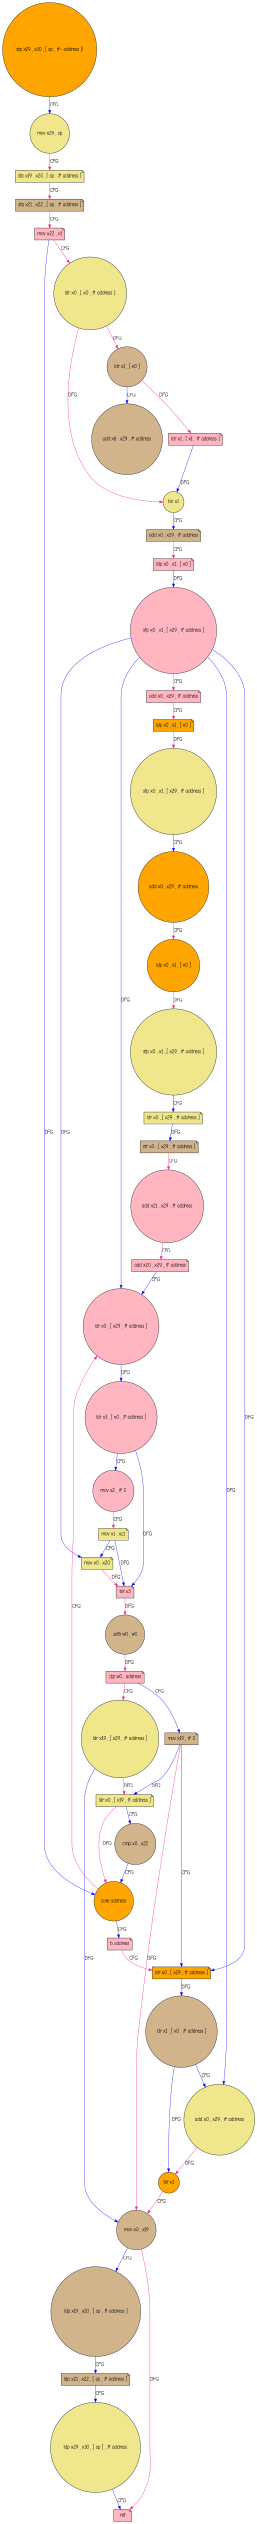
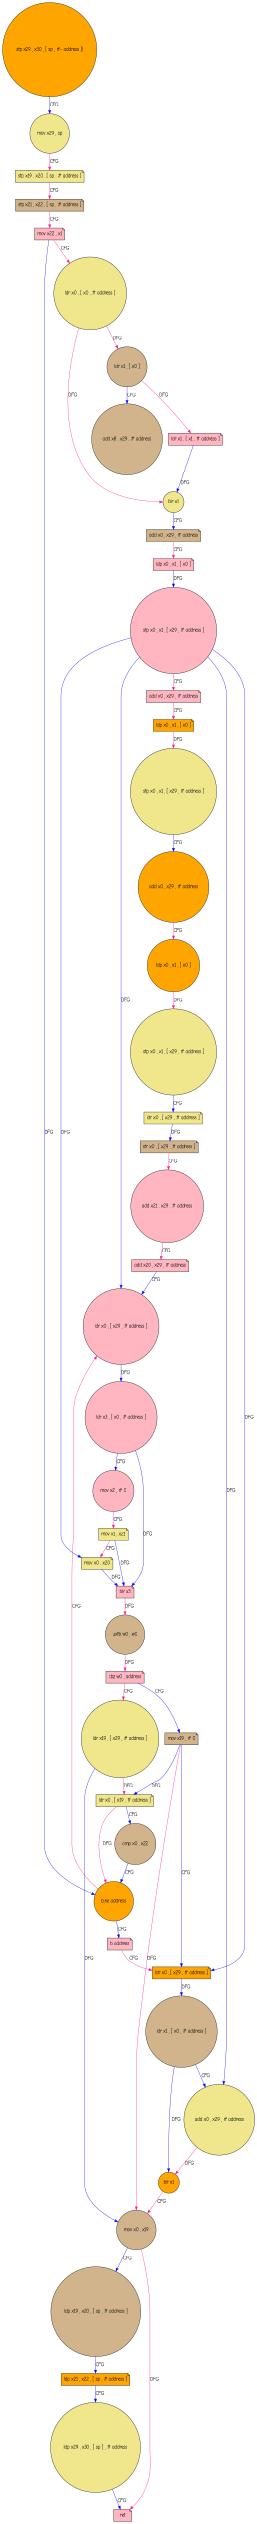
edge "mov x1 , x21" -> "mov x0 , x20": color blue -> deeppink
edge "mov x0 , x20" -> "blr x3": color deeppink -> blue
node "ldp x21 , x22 , [ sp , # address ]": fillcolor tan -> orange
